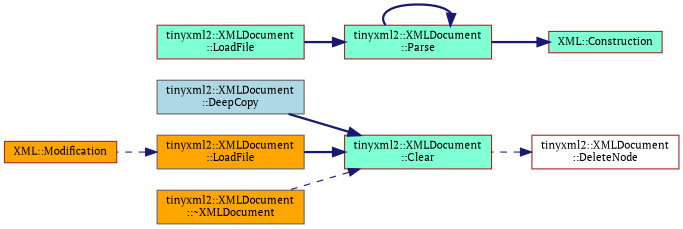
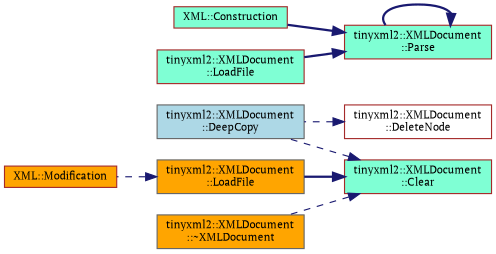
edge "tinyxml2::XMLDocument ::Parse" -> "XML::Construction": reversed
edge "tinyxml2::XMLDocument ::DeepCopy" -> "tinyxml2::XMLDocument ::Clear": style bold -> dashed
edge "tinyxml2::XMLDocument ::Clear" -> "tinyxml2::XMLDocument ::DeleteNode": now "tinyxml2::XMLDocument ::DeepCopy" -> "tinyxml2::XMLDocument ::DeleteNode"
